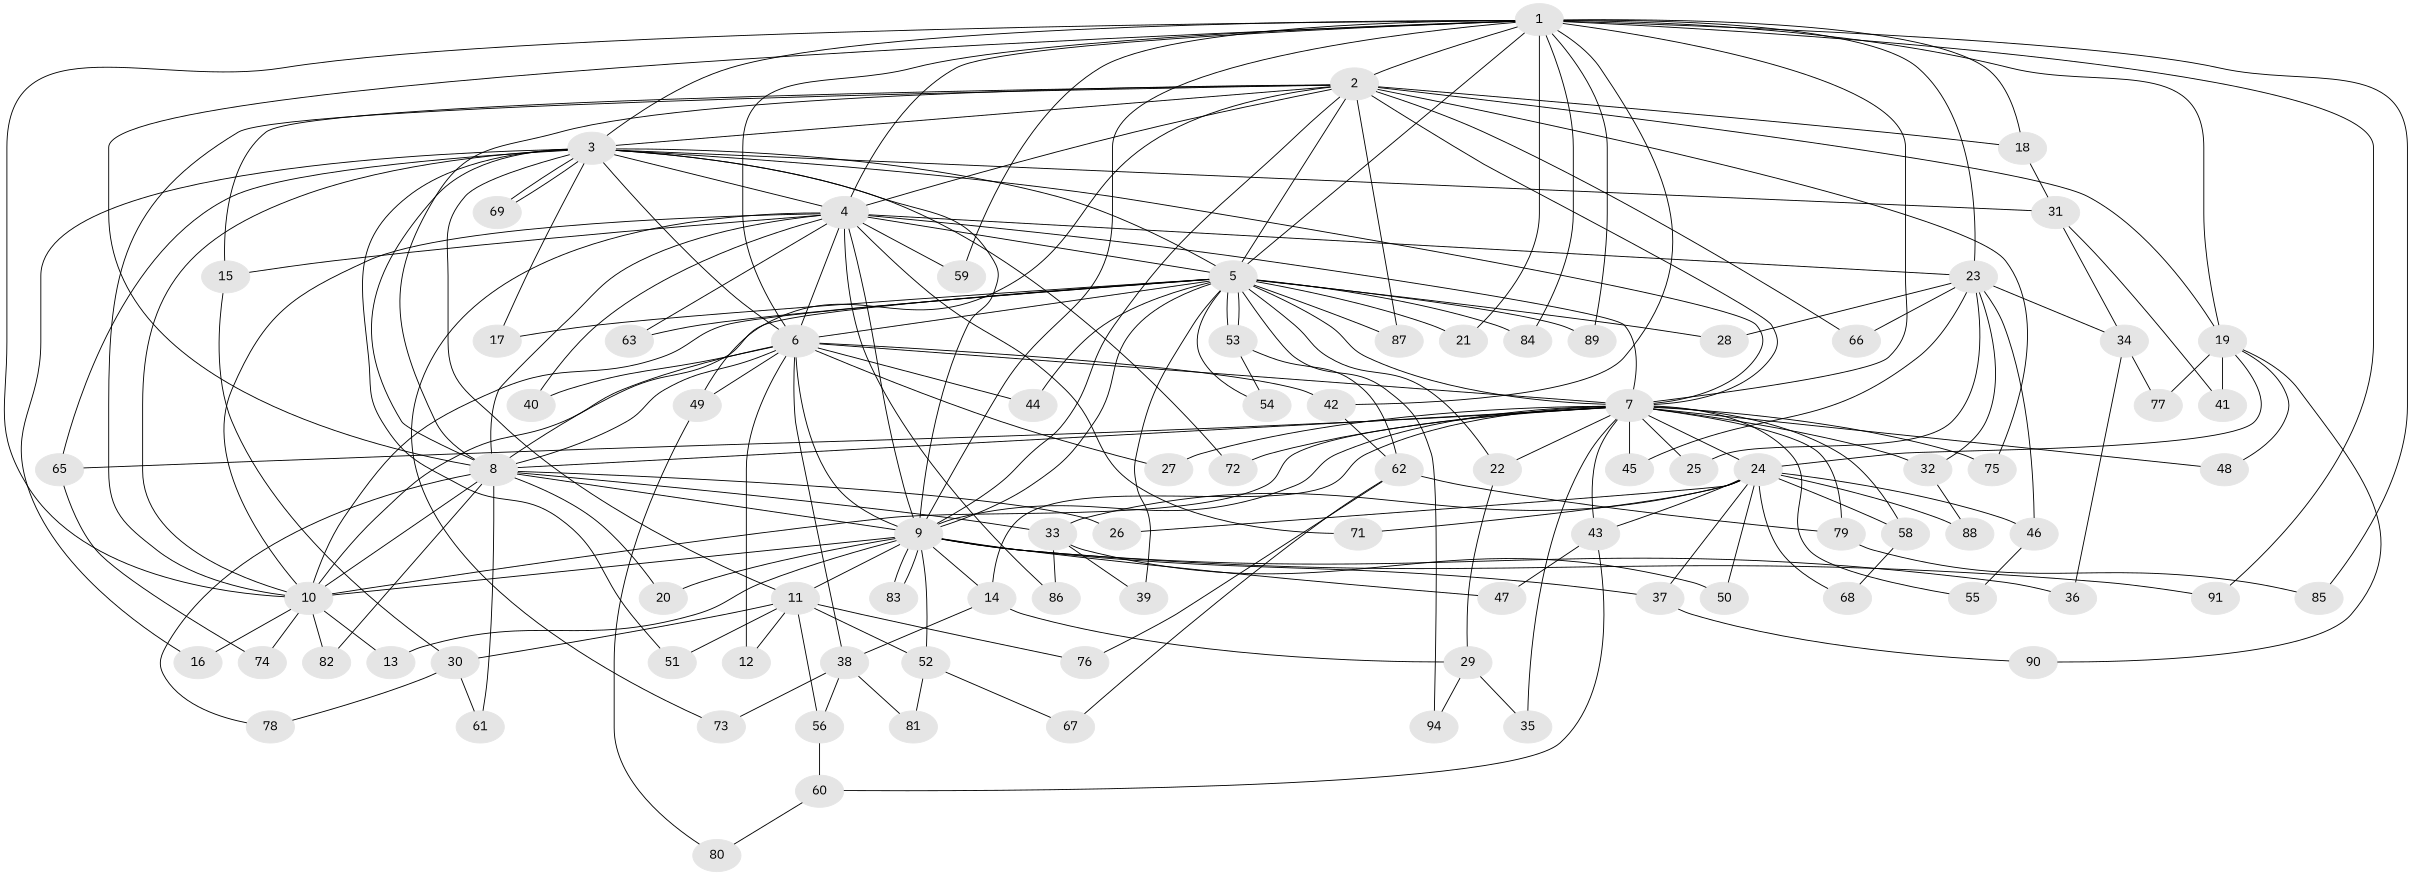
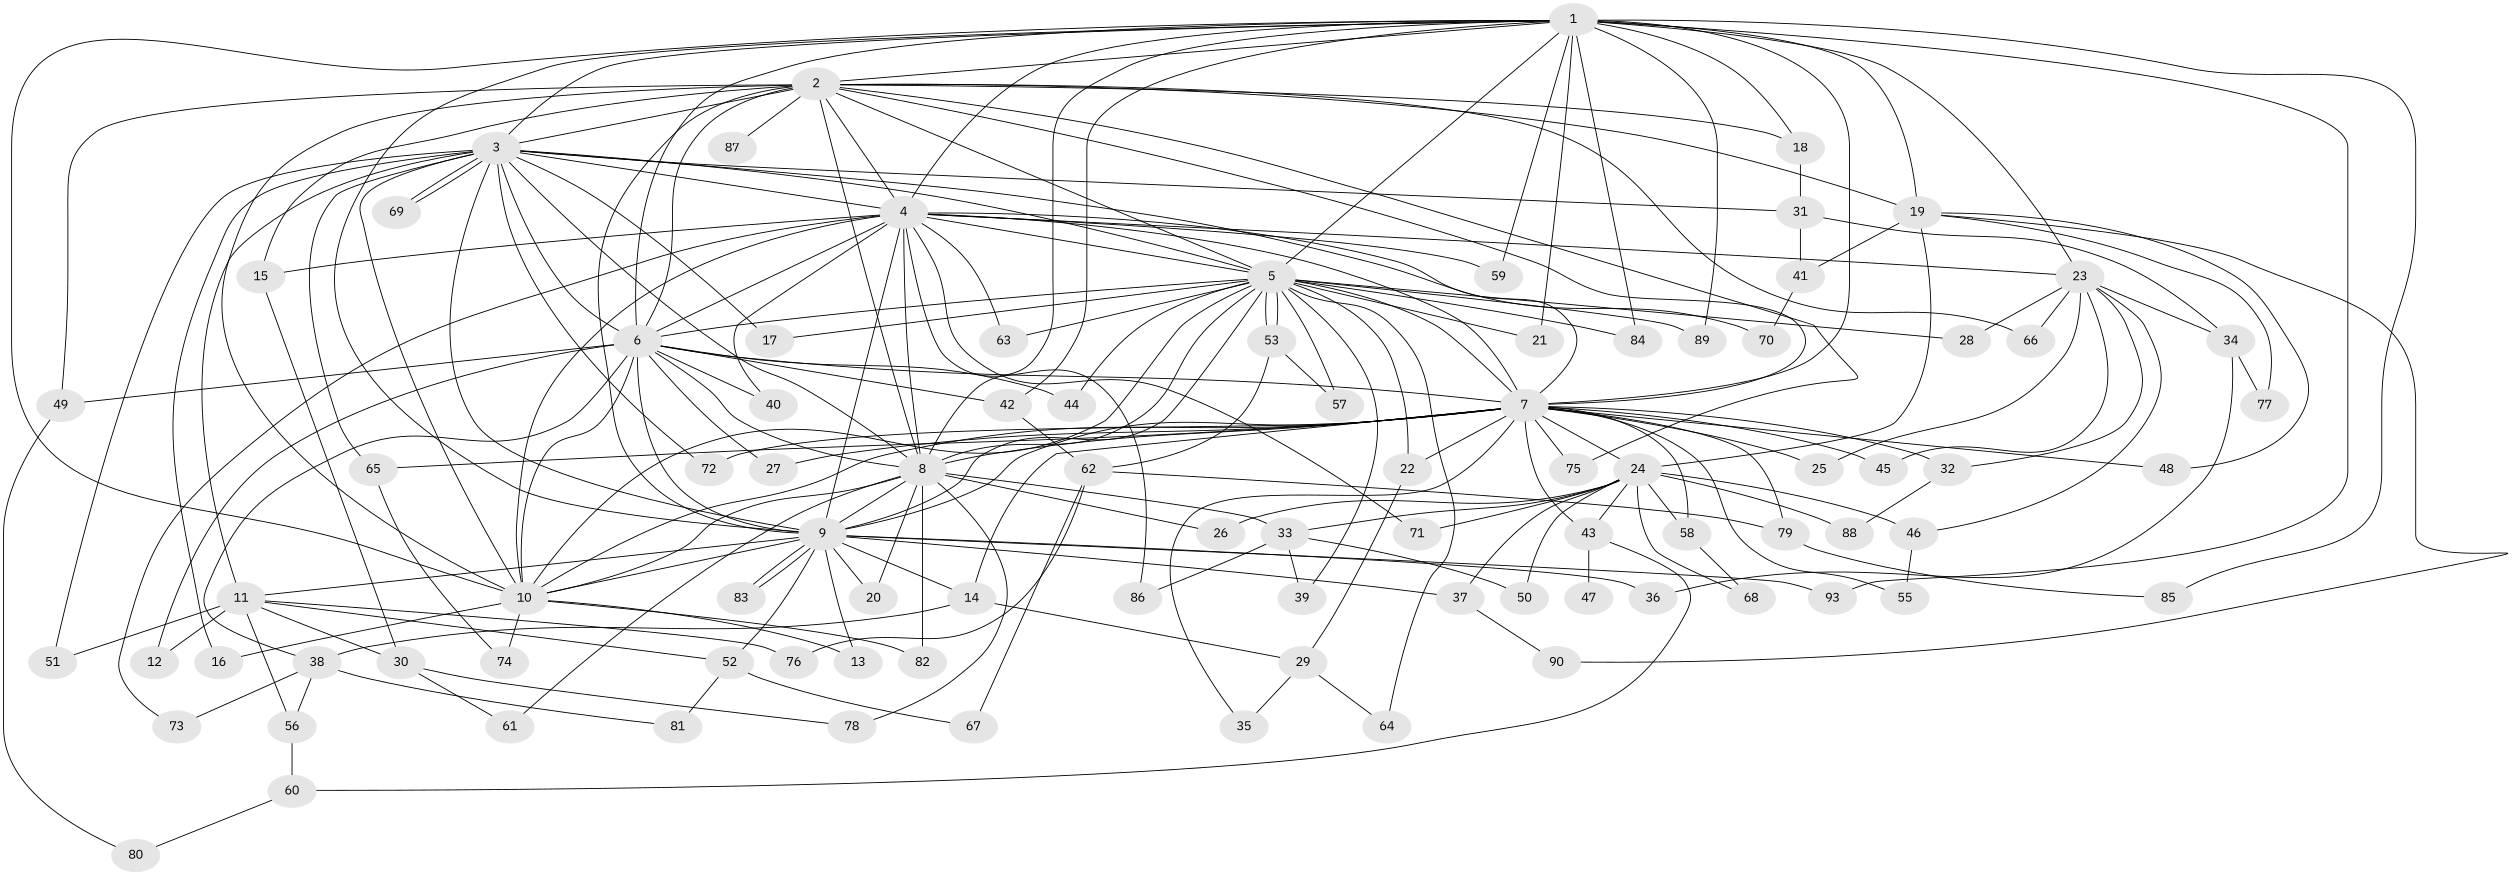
edge "2" -- "6": added
edge "5" -- "87": removed
node "70": added
node "54": label "54" -> "57"
edge "9" -- "47": removed
node "91": label "91" -> "93"
node "94": label "94" -> "64"
